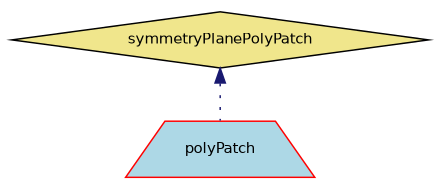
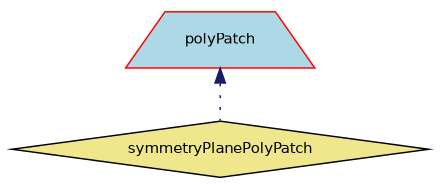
edge "polyPatch" -> "symmetryPlanePolyPatch": reversed
